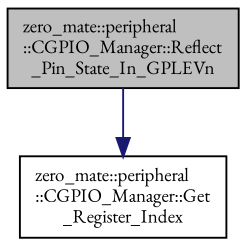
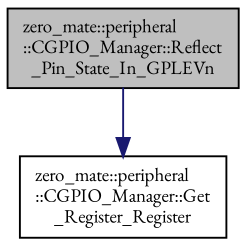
node "zero_mate::peripheral ::CGPIO_Manager::Get _Register_Index": label "zero_mate::peripheral ::CGPIO_Manager::Get _Register_Index" -> "zero_mate::peripheral ::CGPIO_Manager::Get _Register_Register"
